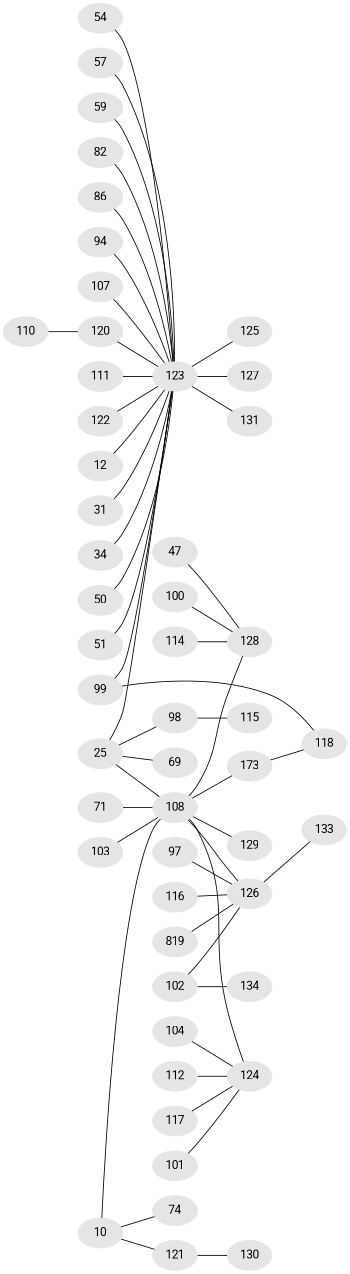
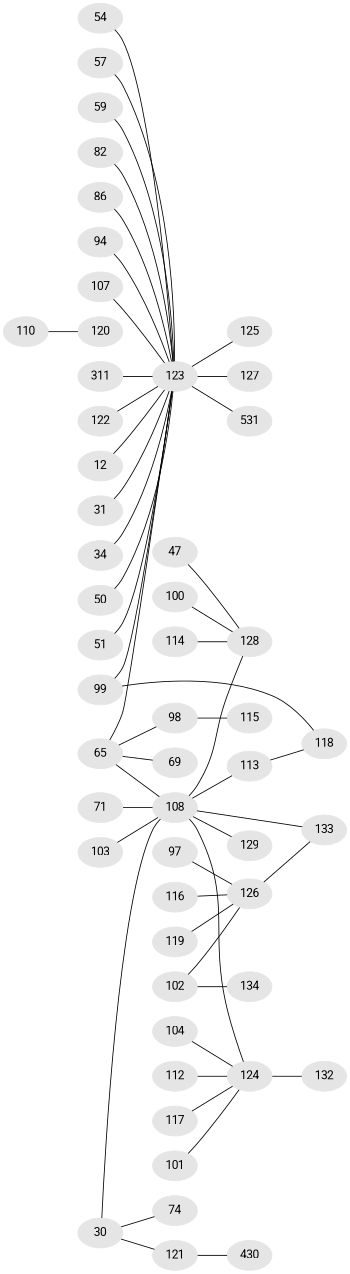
edge "120" -- "123": removed
node "111": label "111" -> "311"
node "131": label "131" -> "531"
node "25": label "25" -> "65"
node "173": label "173" -> "113"
edge "108" -- "126": now "108" -- "133"
node "819": label "819" -> "119"
node "132": added
node "10": label "10" -> "30"
node "130": label "130" -> "430"
